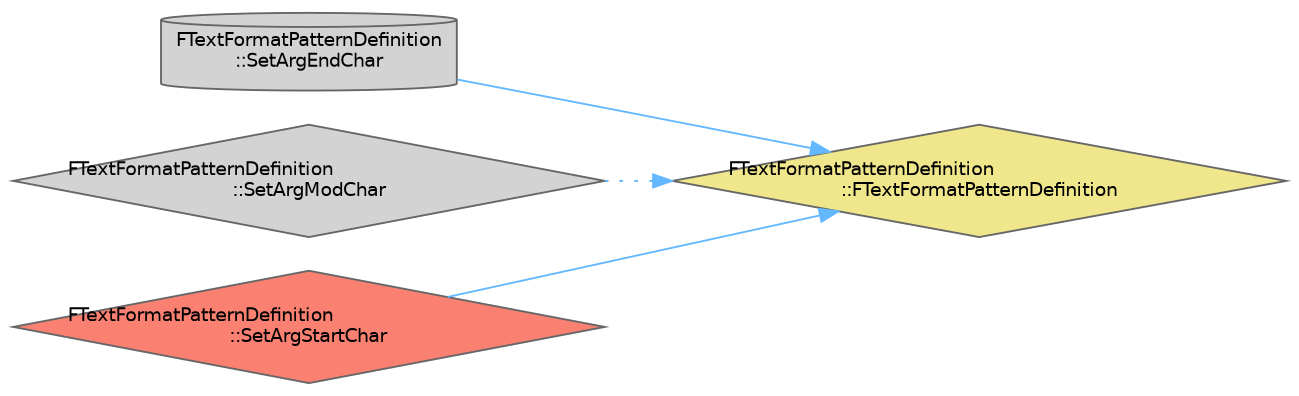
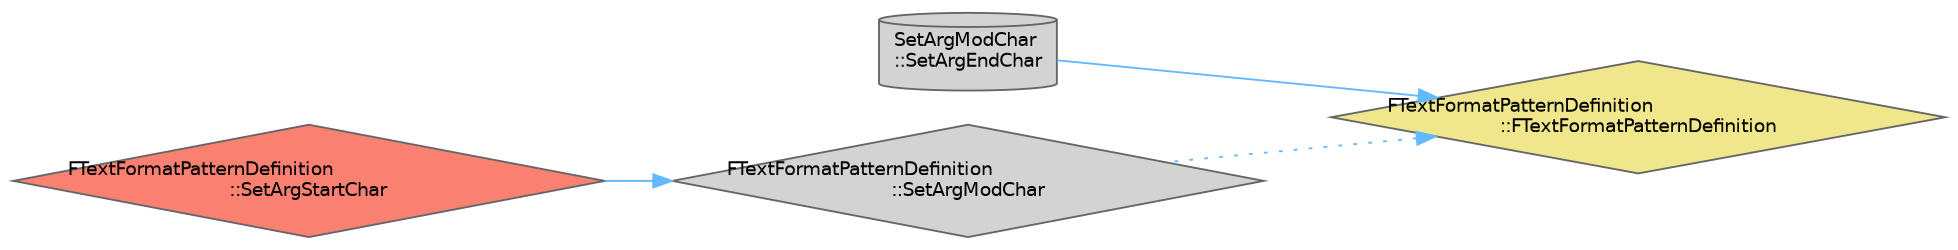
node "FTextFormatPatternDefinition ::SetArgEndChar": label "FTextFormatPatternDefinition ::SetArgEndChar" -> "SetArgModChar ::SetArgEndChar"
edge "FTextFormatPatternDefinition ::SetArgStartChar" -> "FTextFormatPatternDefinition ::FTextFormatPatternDefinition": now "FTextFormatPatternDefinition ::SetArgStartChar" -> "FTextFormatPatternDefinition ::SetArgModChar"
